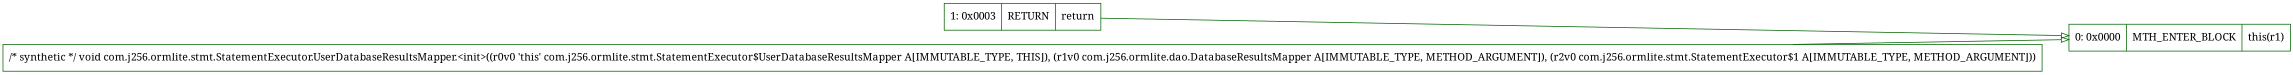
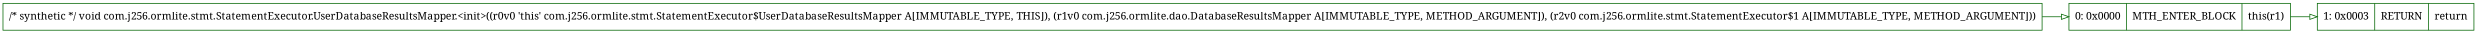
edge "1: 0x0003" -> "0: 0x0000": reversed
